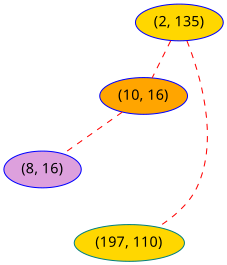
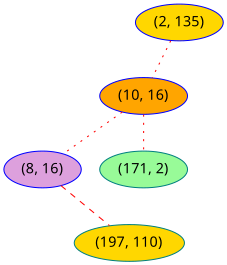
edge "(2, 135)" -- "(10, 16)": style dashed -> dotted
edge "(10, 16)" -- "(8, 16)": style dashed -> dotted
edge "(2, 135)" -- "(197, 110)": now "(8, 16)" -- "(197, 110)"
node "(171, 2)": added
